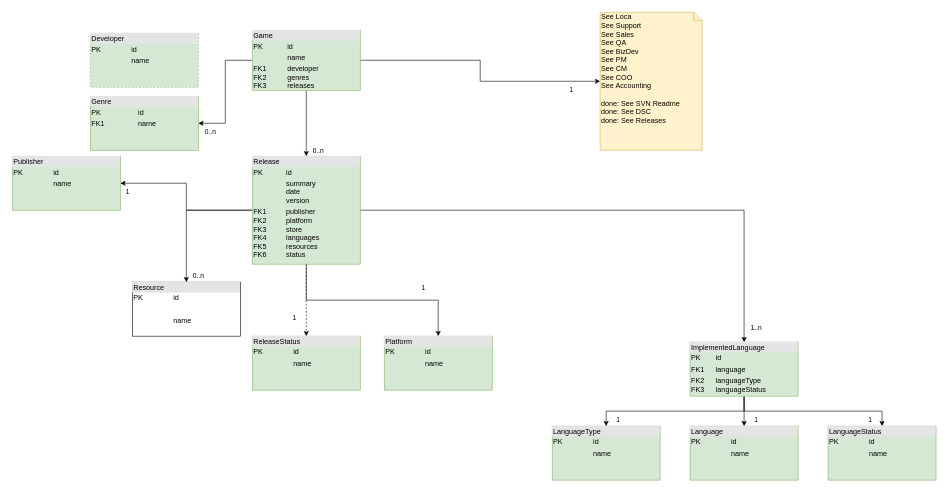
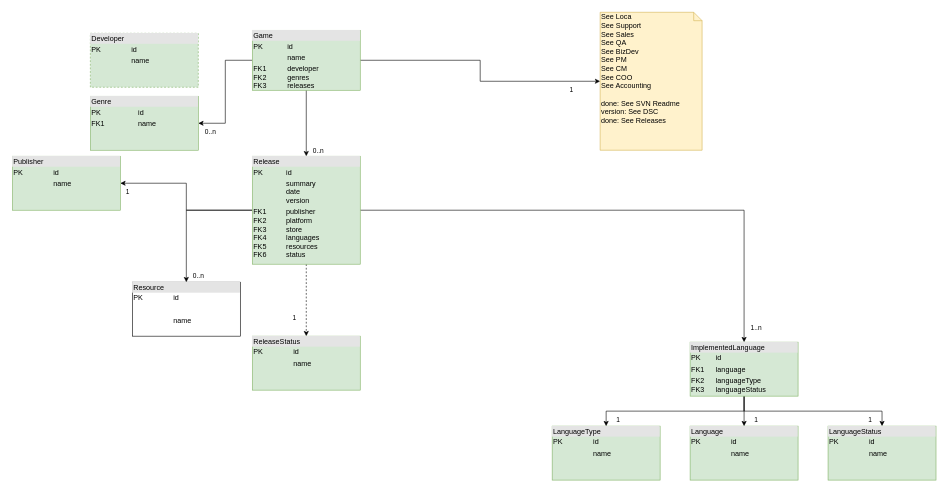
node "See Loca See Support See Sales See QA See BizDev See PM See CM See COO See Accounting done: See SVN Readme done: See DSC done: See Releases": label "See Loca See Support See Sales See QA See BizDev See PM See CM See COO See Accounting done: See SVN Readme done: See DSC done: See Releases" -> "See Loca See Support See Sales See QA See BizDev See PM See CM See COO See Accounting done: See SVN Readme version: See DSC done: See Releases"
edge "Release PK id summary date version FK1 FK2 FK3 FK4 FK5 FK6 publisher platform store languages resources status" -> "Platform PK id name": removed, label "1"
node "Platform PK id name": removed
